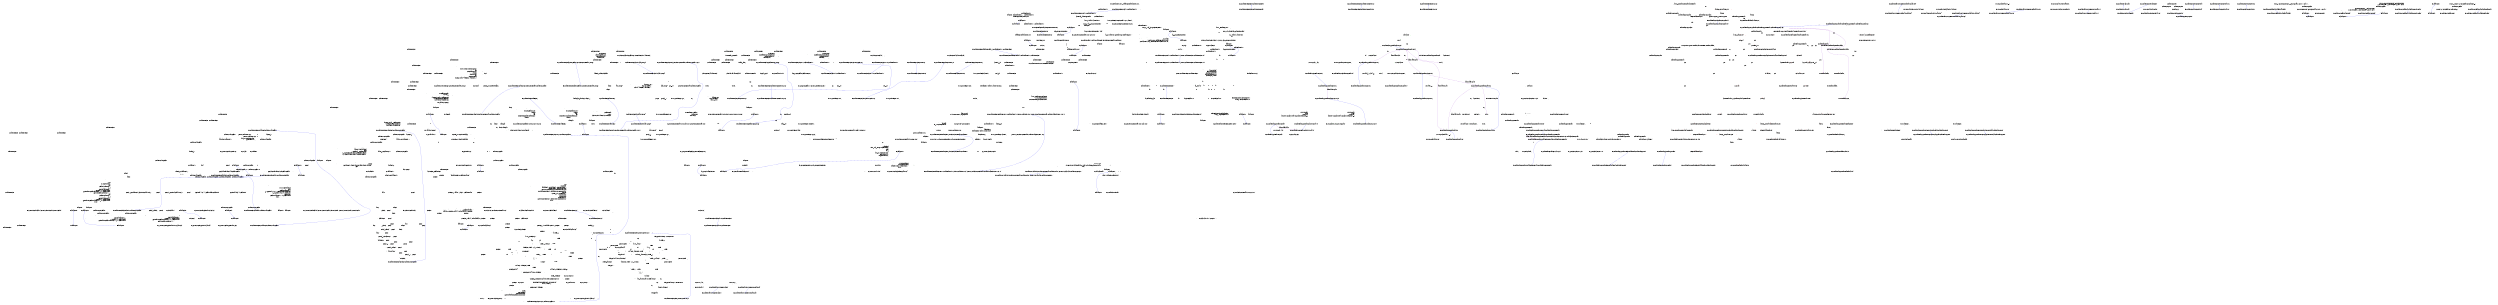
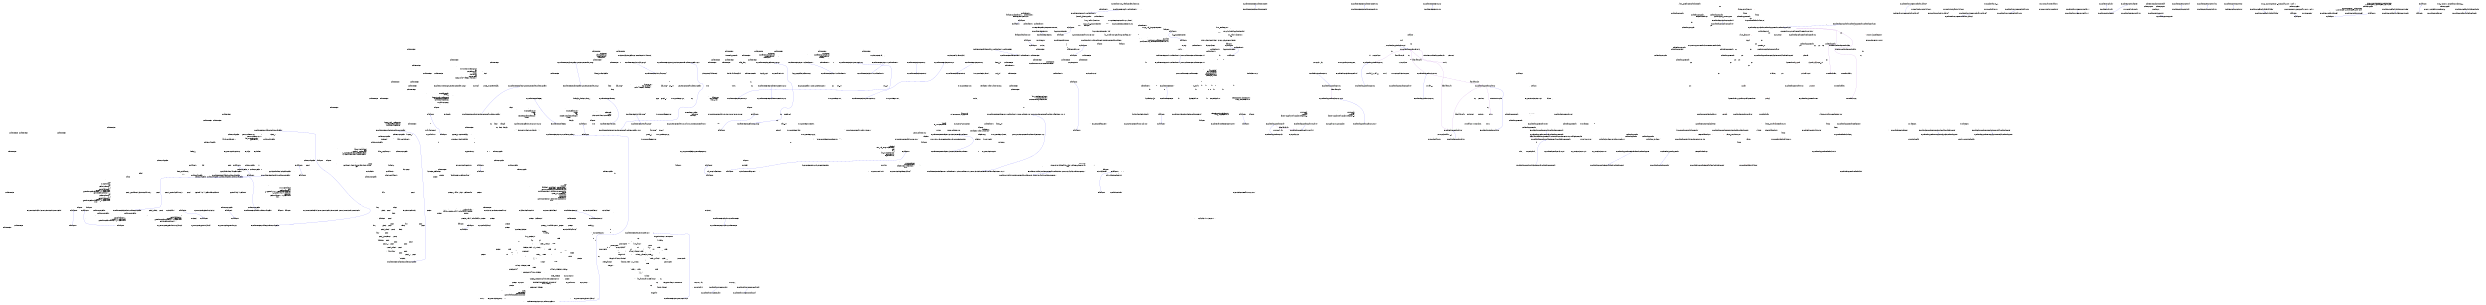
node "CommandLine.OptionAttribute": label "CommandLine.OptionAttribute" -> "CommandLine.EnsureOptionArrayAttributeIsNotBoundToScalar"
